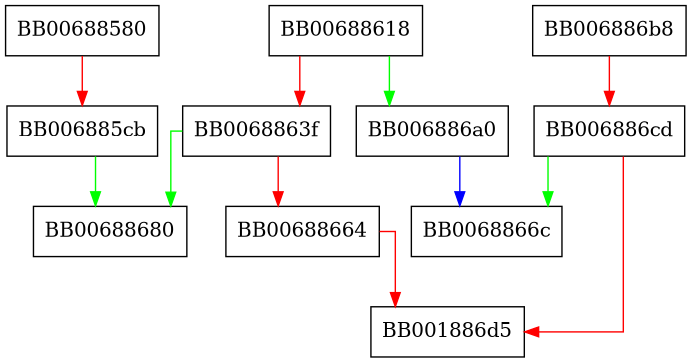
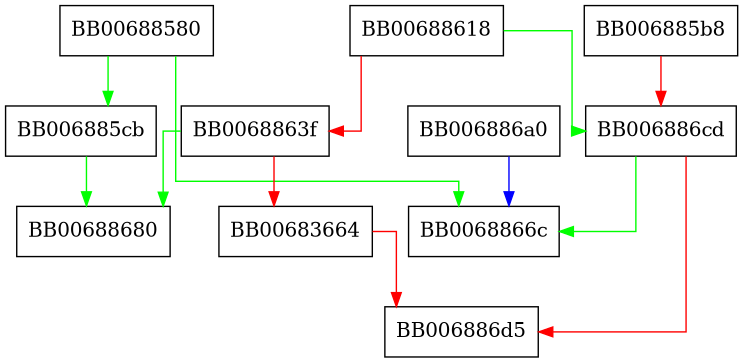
node "BB006886b8": label "BB006886b8" -> "BB006885b8"
edge "BB00688580" -> "BB006885cb": color red -> green
edge "BB00688618" -> "BB006886a0": now "BB00688618" -> "BB006886cd"
edge "BB00688580" -> "BB0068866c": added
node "BB00688664": label "BB00688664" -> "BB00683664"
node "BB001886d5": label "BB001886d5" -> "BB006886d5"
